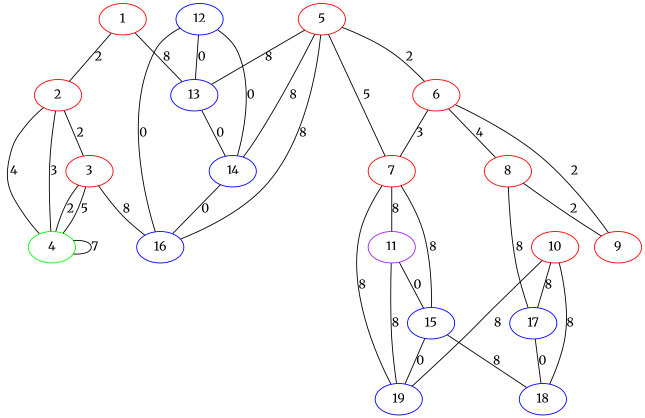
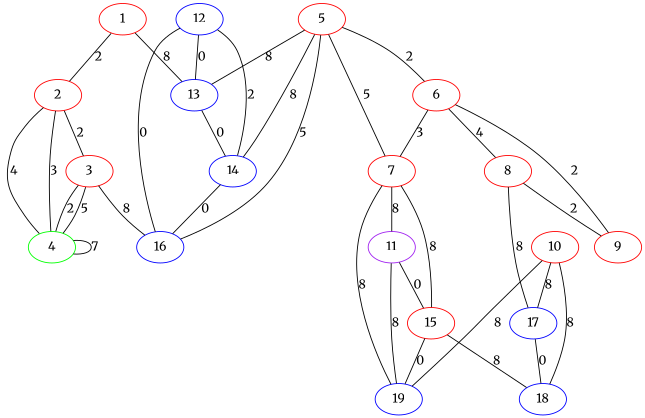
edge "12" -- "14": label "0" -> "2"
edge "5" -- "16": label "8" -> "5"
node "15": color blue -> red
